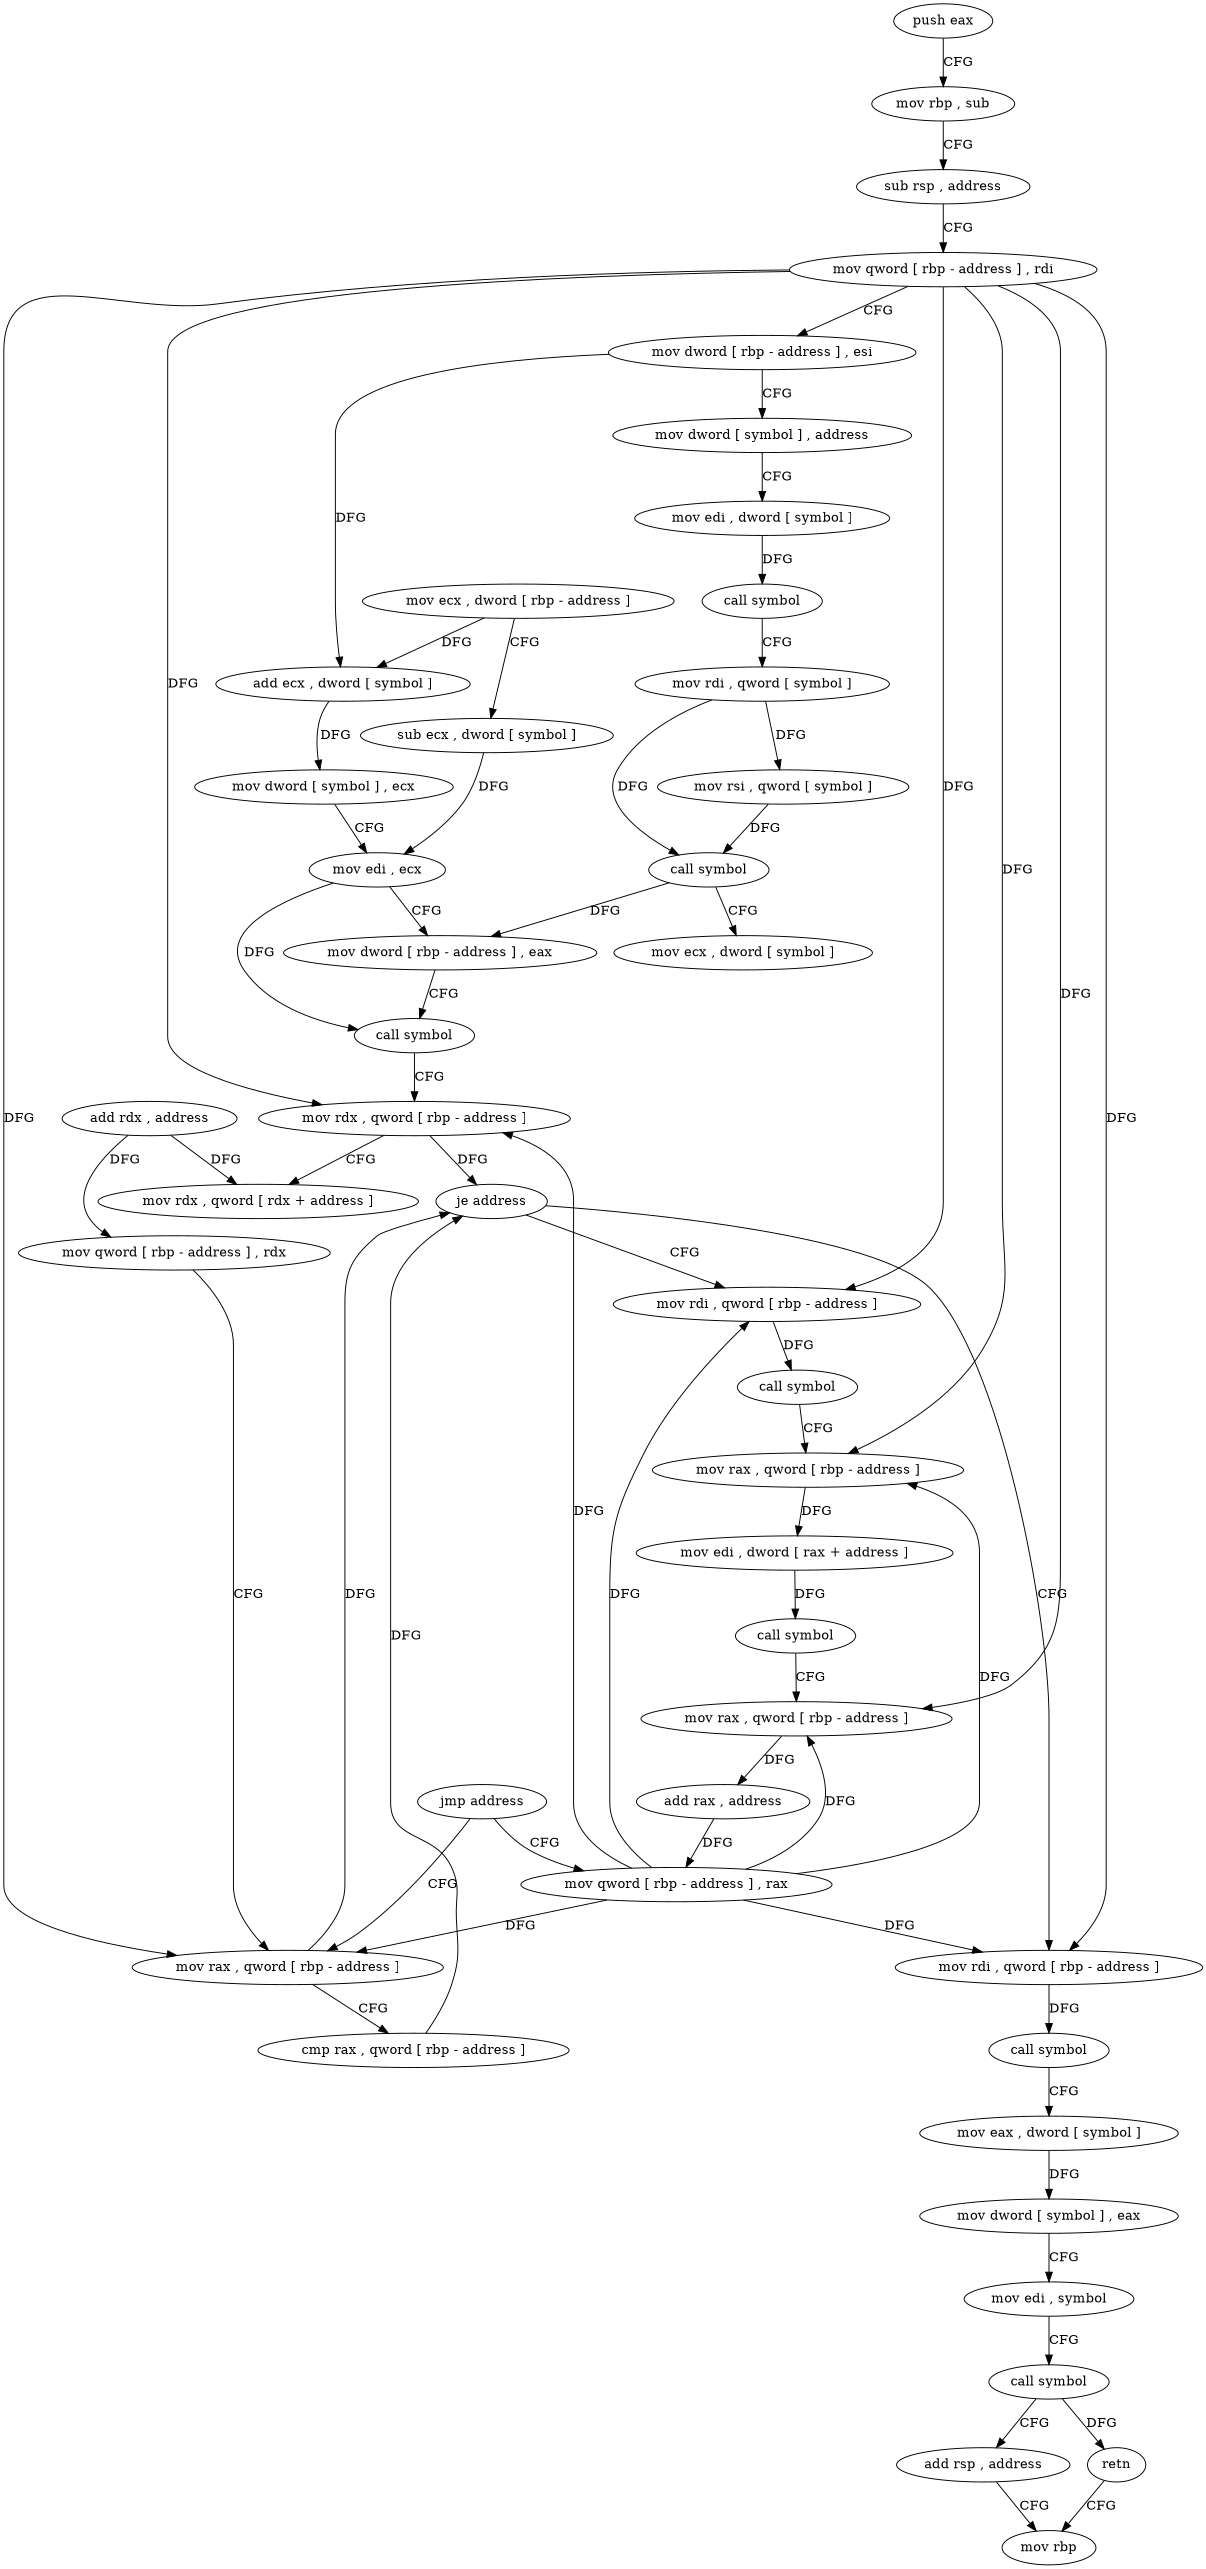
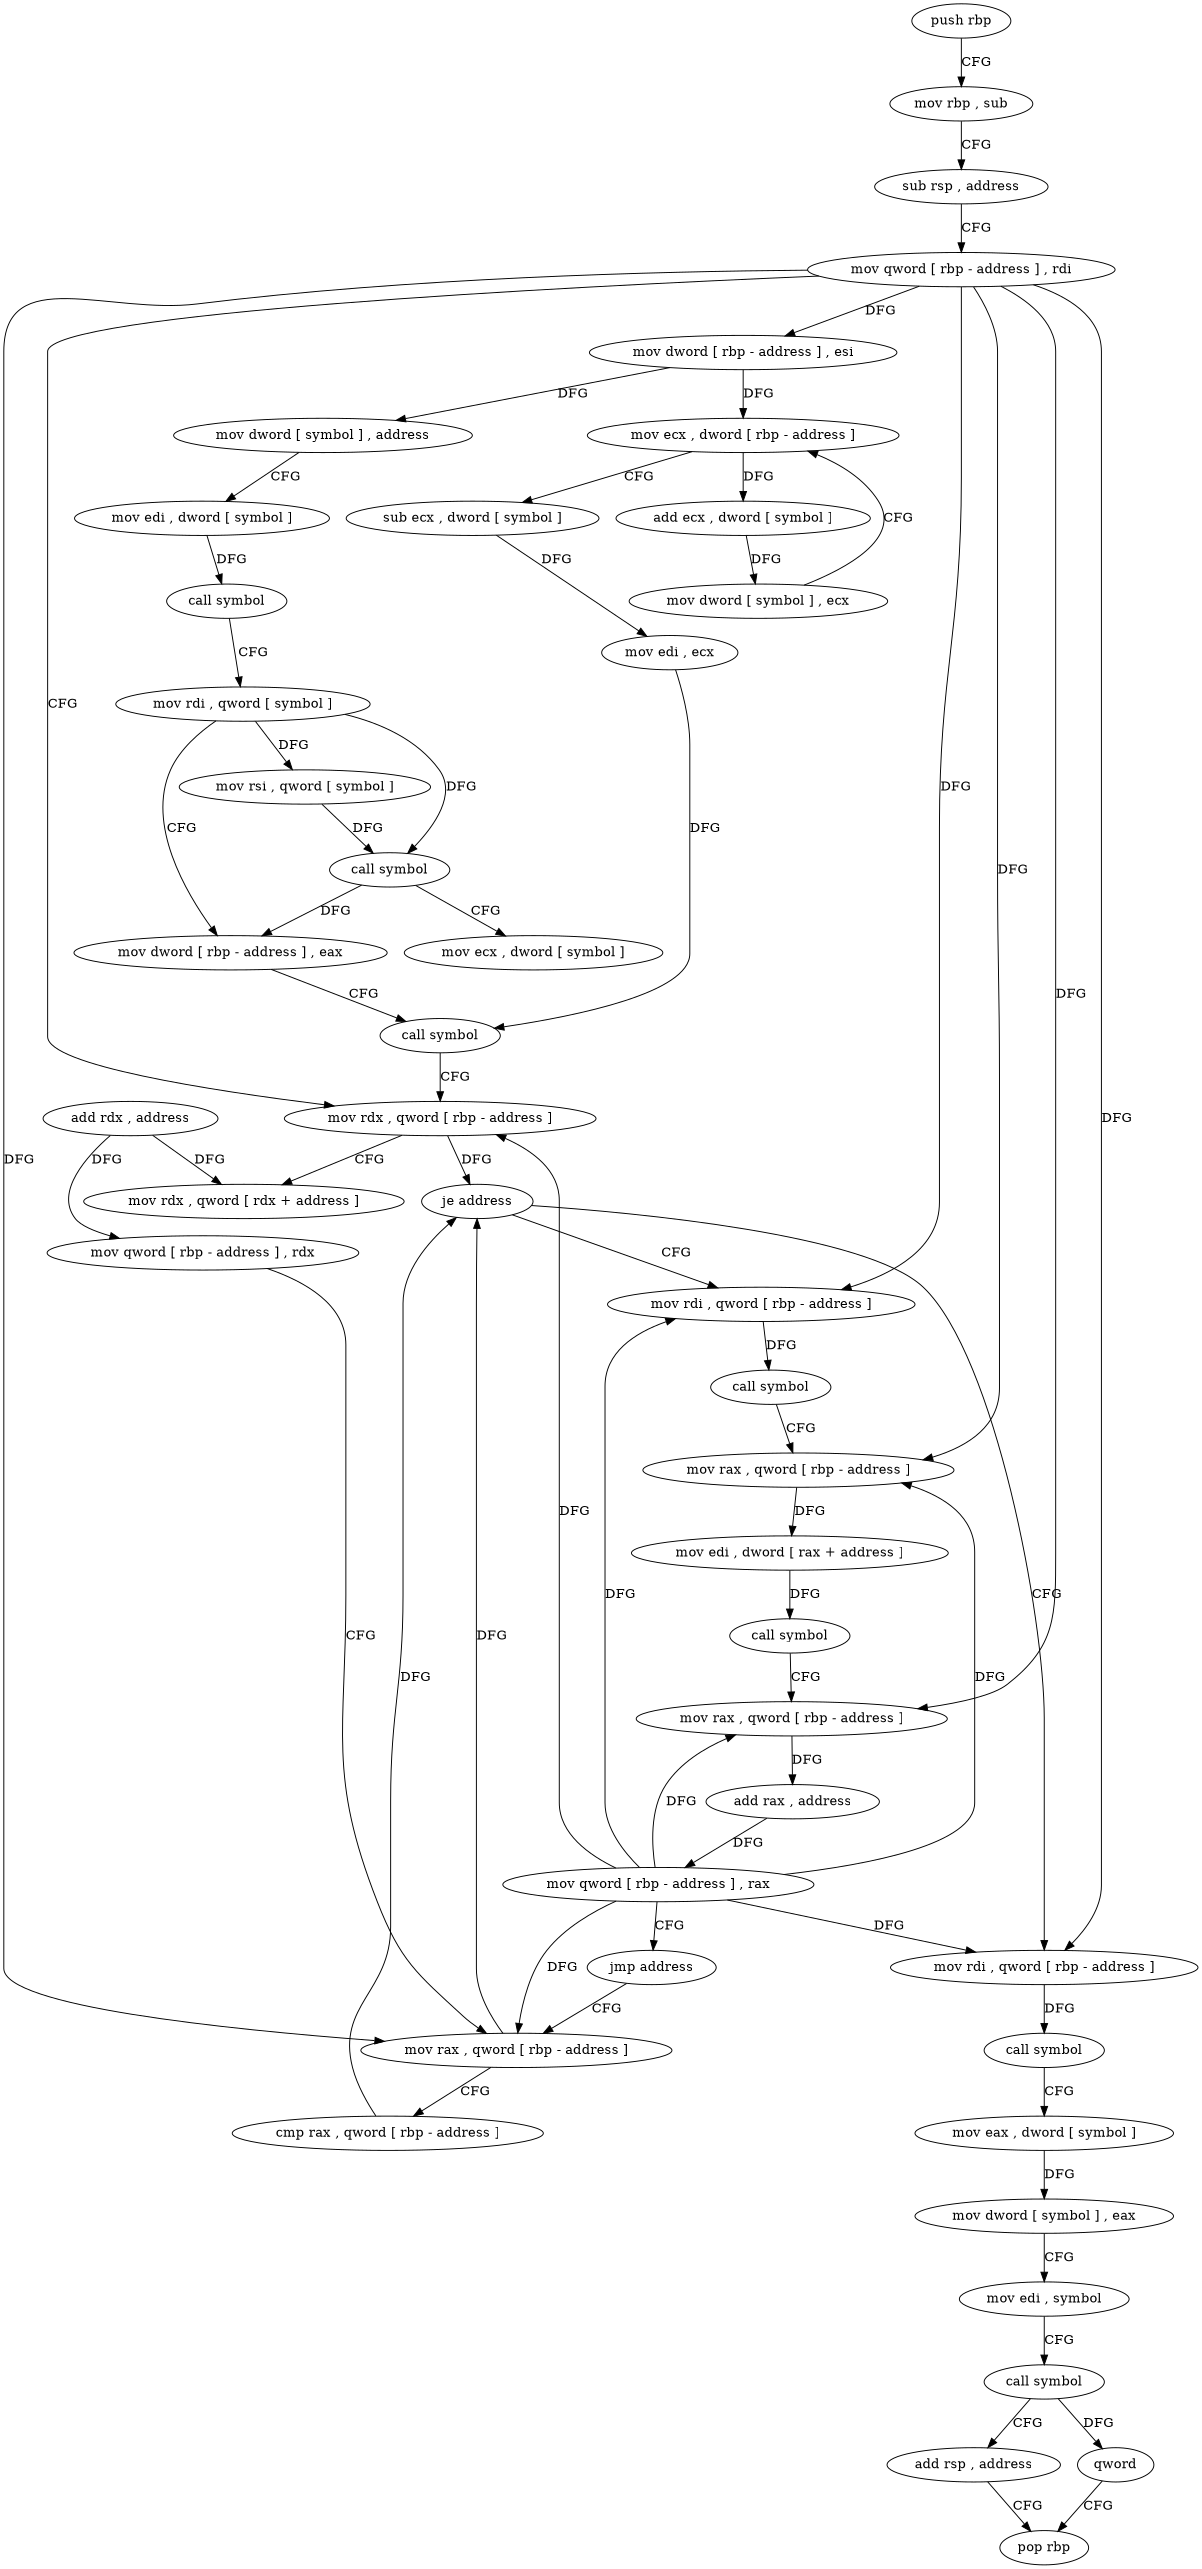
node "push eax": label "push eax" -> "push rbp"
edge "mov qword [ rbp - address ] , rdi" -> "mov dword [ rbp - address ] , esi": label "CFG" -> "DFG"
edge "mov dword [ rbp - address ] , esi" -> "mov dword [ symbol ] , address": label "CFG" -> "DFG"
edge "mov dword [ rbp - address ] , esi" -> "add ecx , dword [ symbol ]": now "mov dword [ rbp - address ] , esi" -> "mov ecx , dword [ rbp - address ]"
edge "mov qword [ rbp - address ] , rdi" -> "mov rdx , qword [ rbp - address ]": label "DFG" -> "CFG"
edge "mov dword [ symbol ] , ecx" -> "mov edi , ecx": now "mov dword [ symbol ] , ecx" -> "mov ecx , dword [ rbp - address ]"
edge "mov edi , ecx" -> "mov dword [ rbp - address ] , eax": now "mov rdi , qword [ symbol ]" -> "mov dword [ rbp - address ] , eax"
edge "jmp address" -> "mov qword [ rbp - address ] , rax": reversed
node "retn": label "retn" -> "qword"
node "mov rbp": label "mov rbp" -> "pop rbp"
